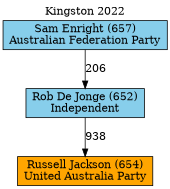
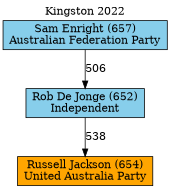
edge "Sam Enright (657) Australian Federation Party" -> "Rob De Jonge (652) Independent": label "206" -> "506"
edge "Rob De Jonge (652) Independent" -> "Russell Jackson (654) United Australia Party": label "938" -> "538"
